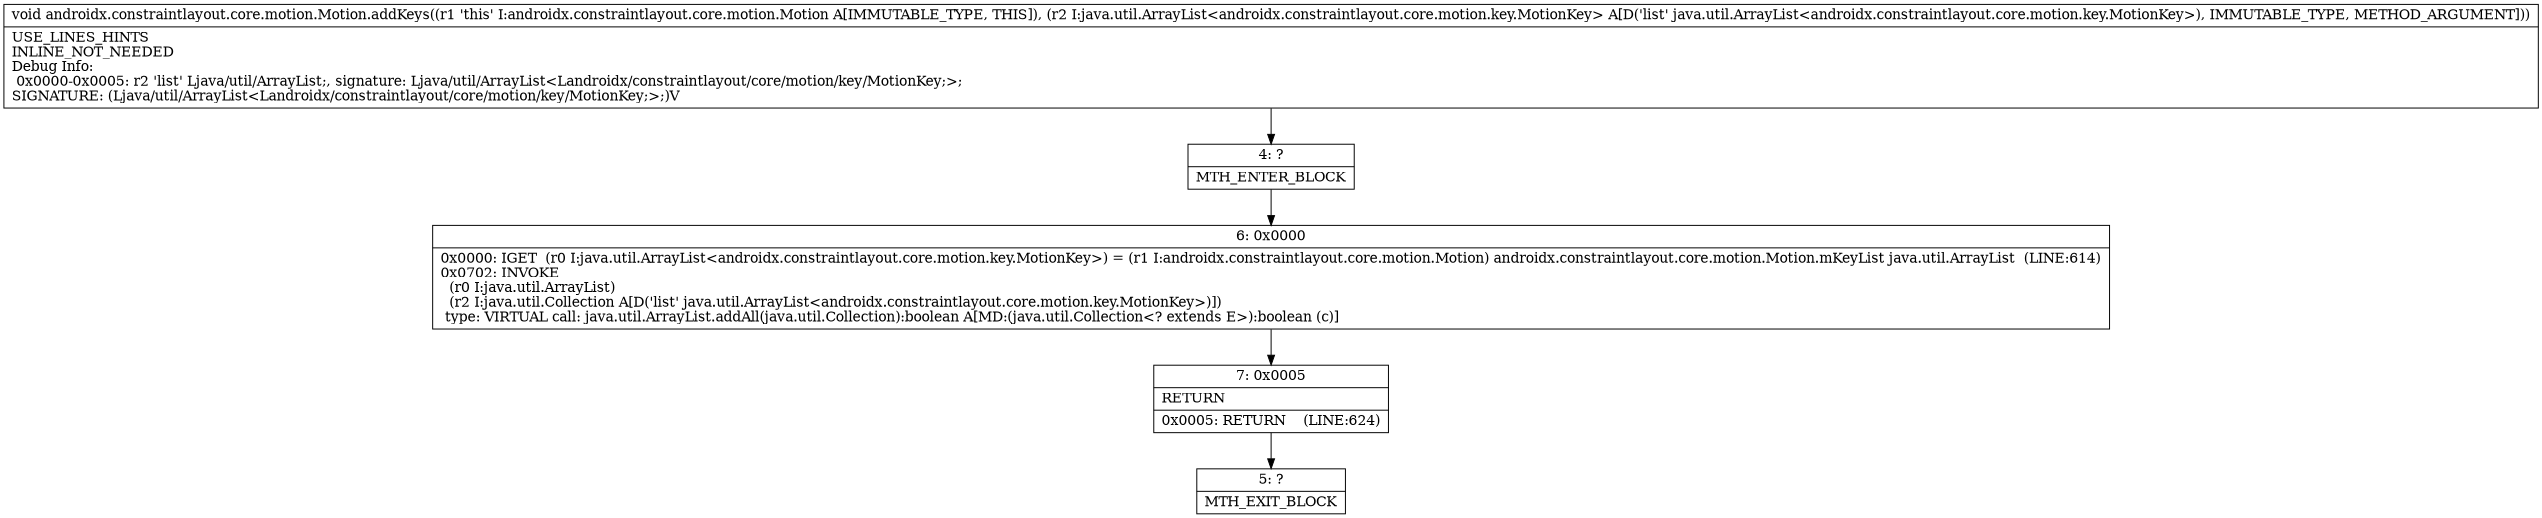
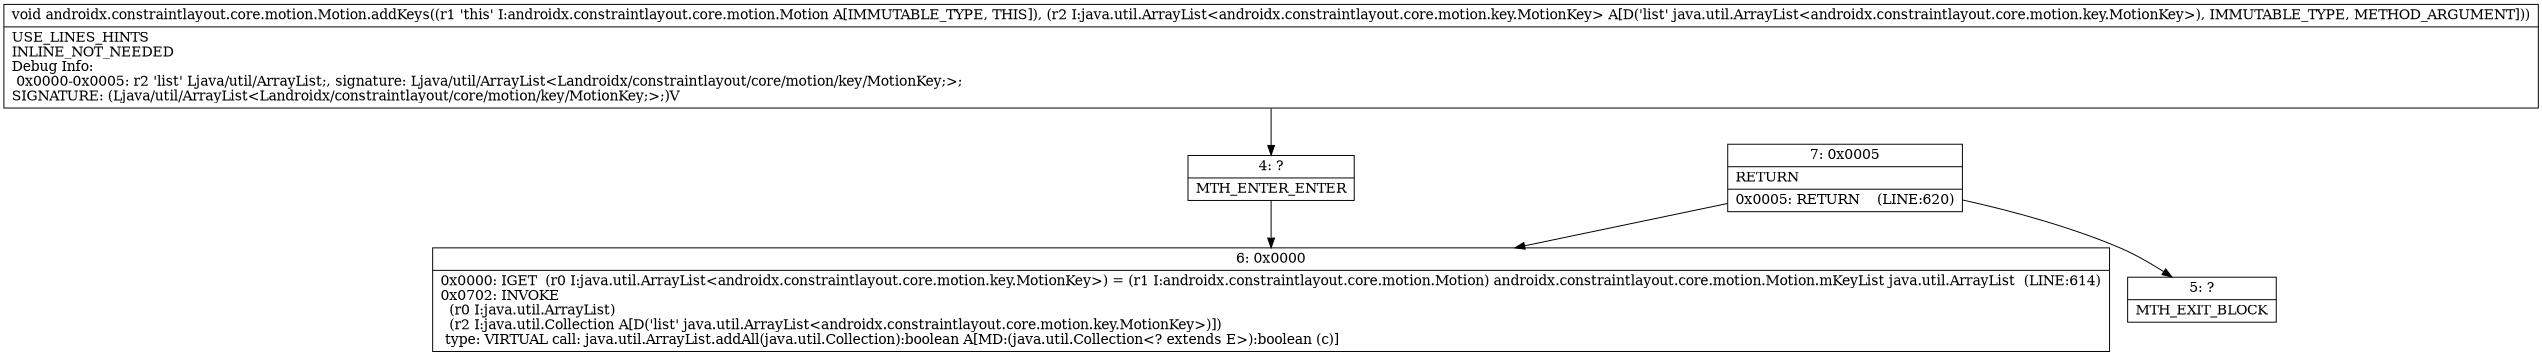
node "4: ?": text "MTH_ENTER_BLOCK" -> "MTH_ENTER_ENTER"
edge "6: 0x0000" -> "7: 0x0005": reversed
node "7: 0x0005": text "0x0005: RETURN    (LINE:624)" -> "0x0005: RETURN    (LINE:620)"
